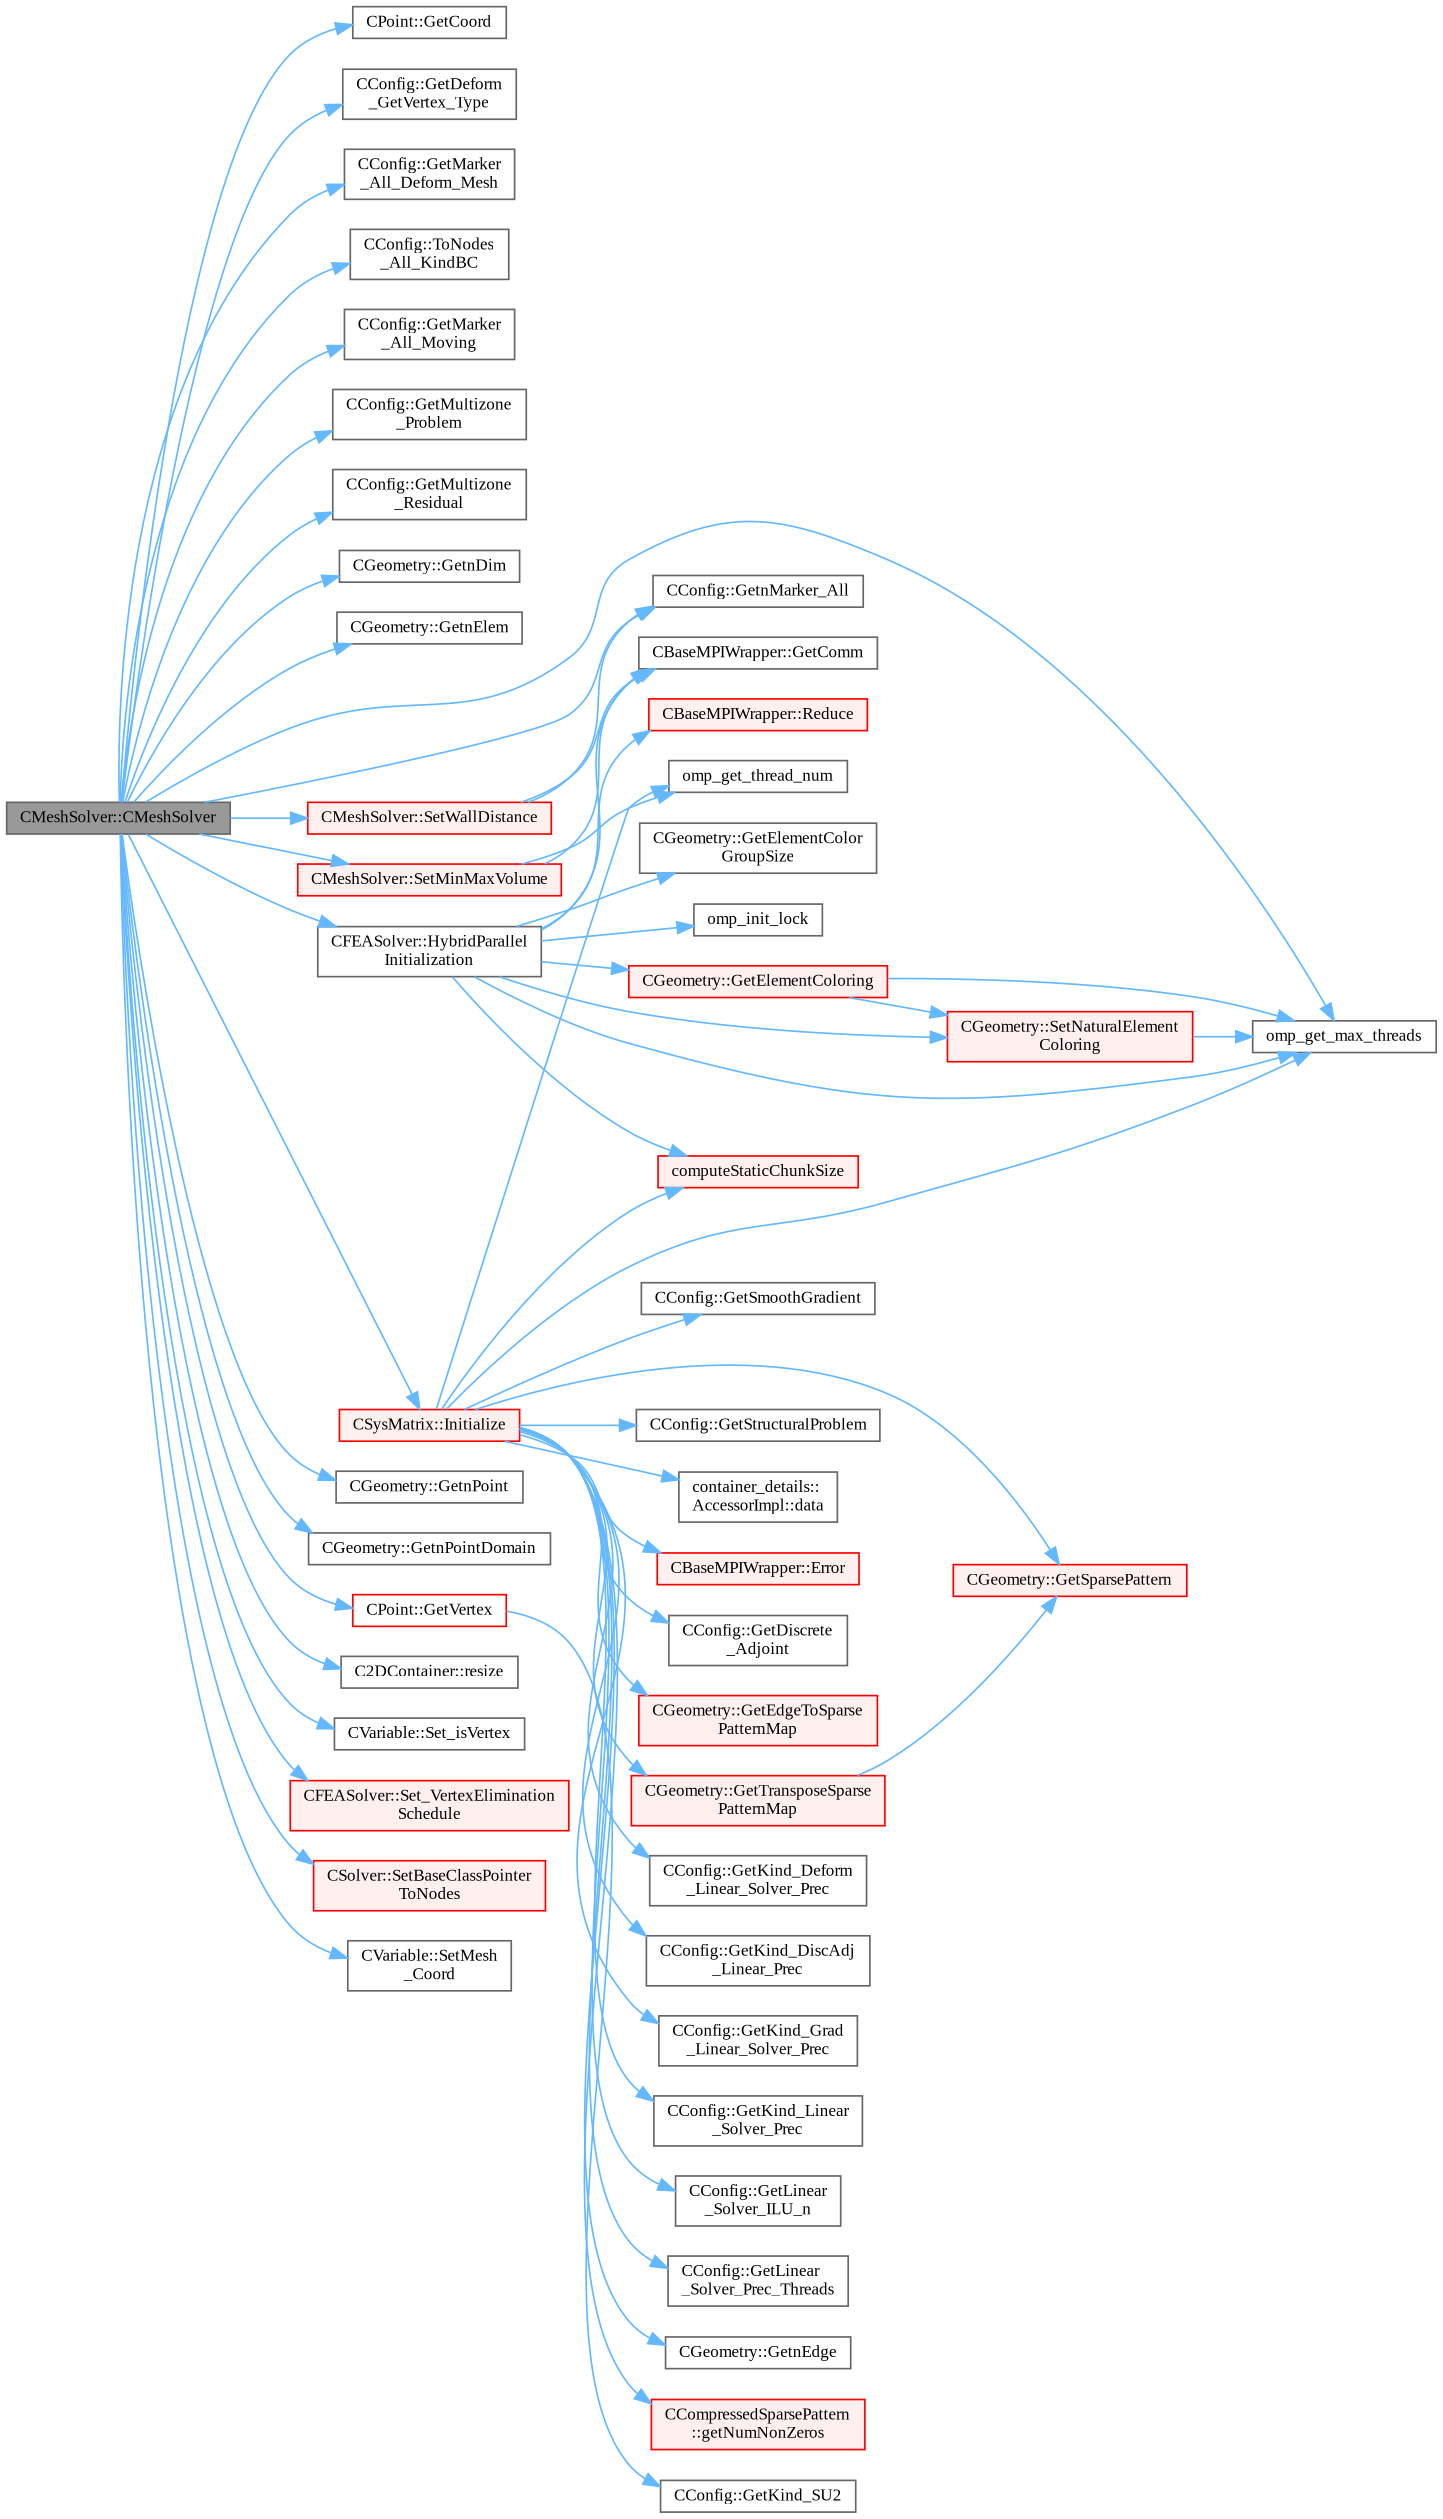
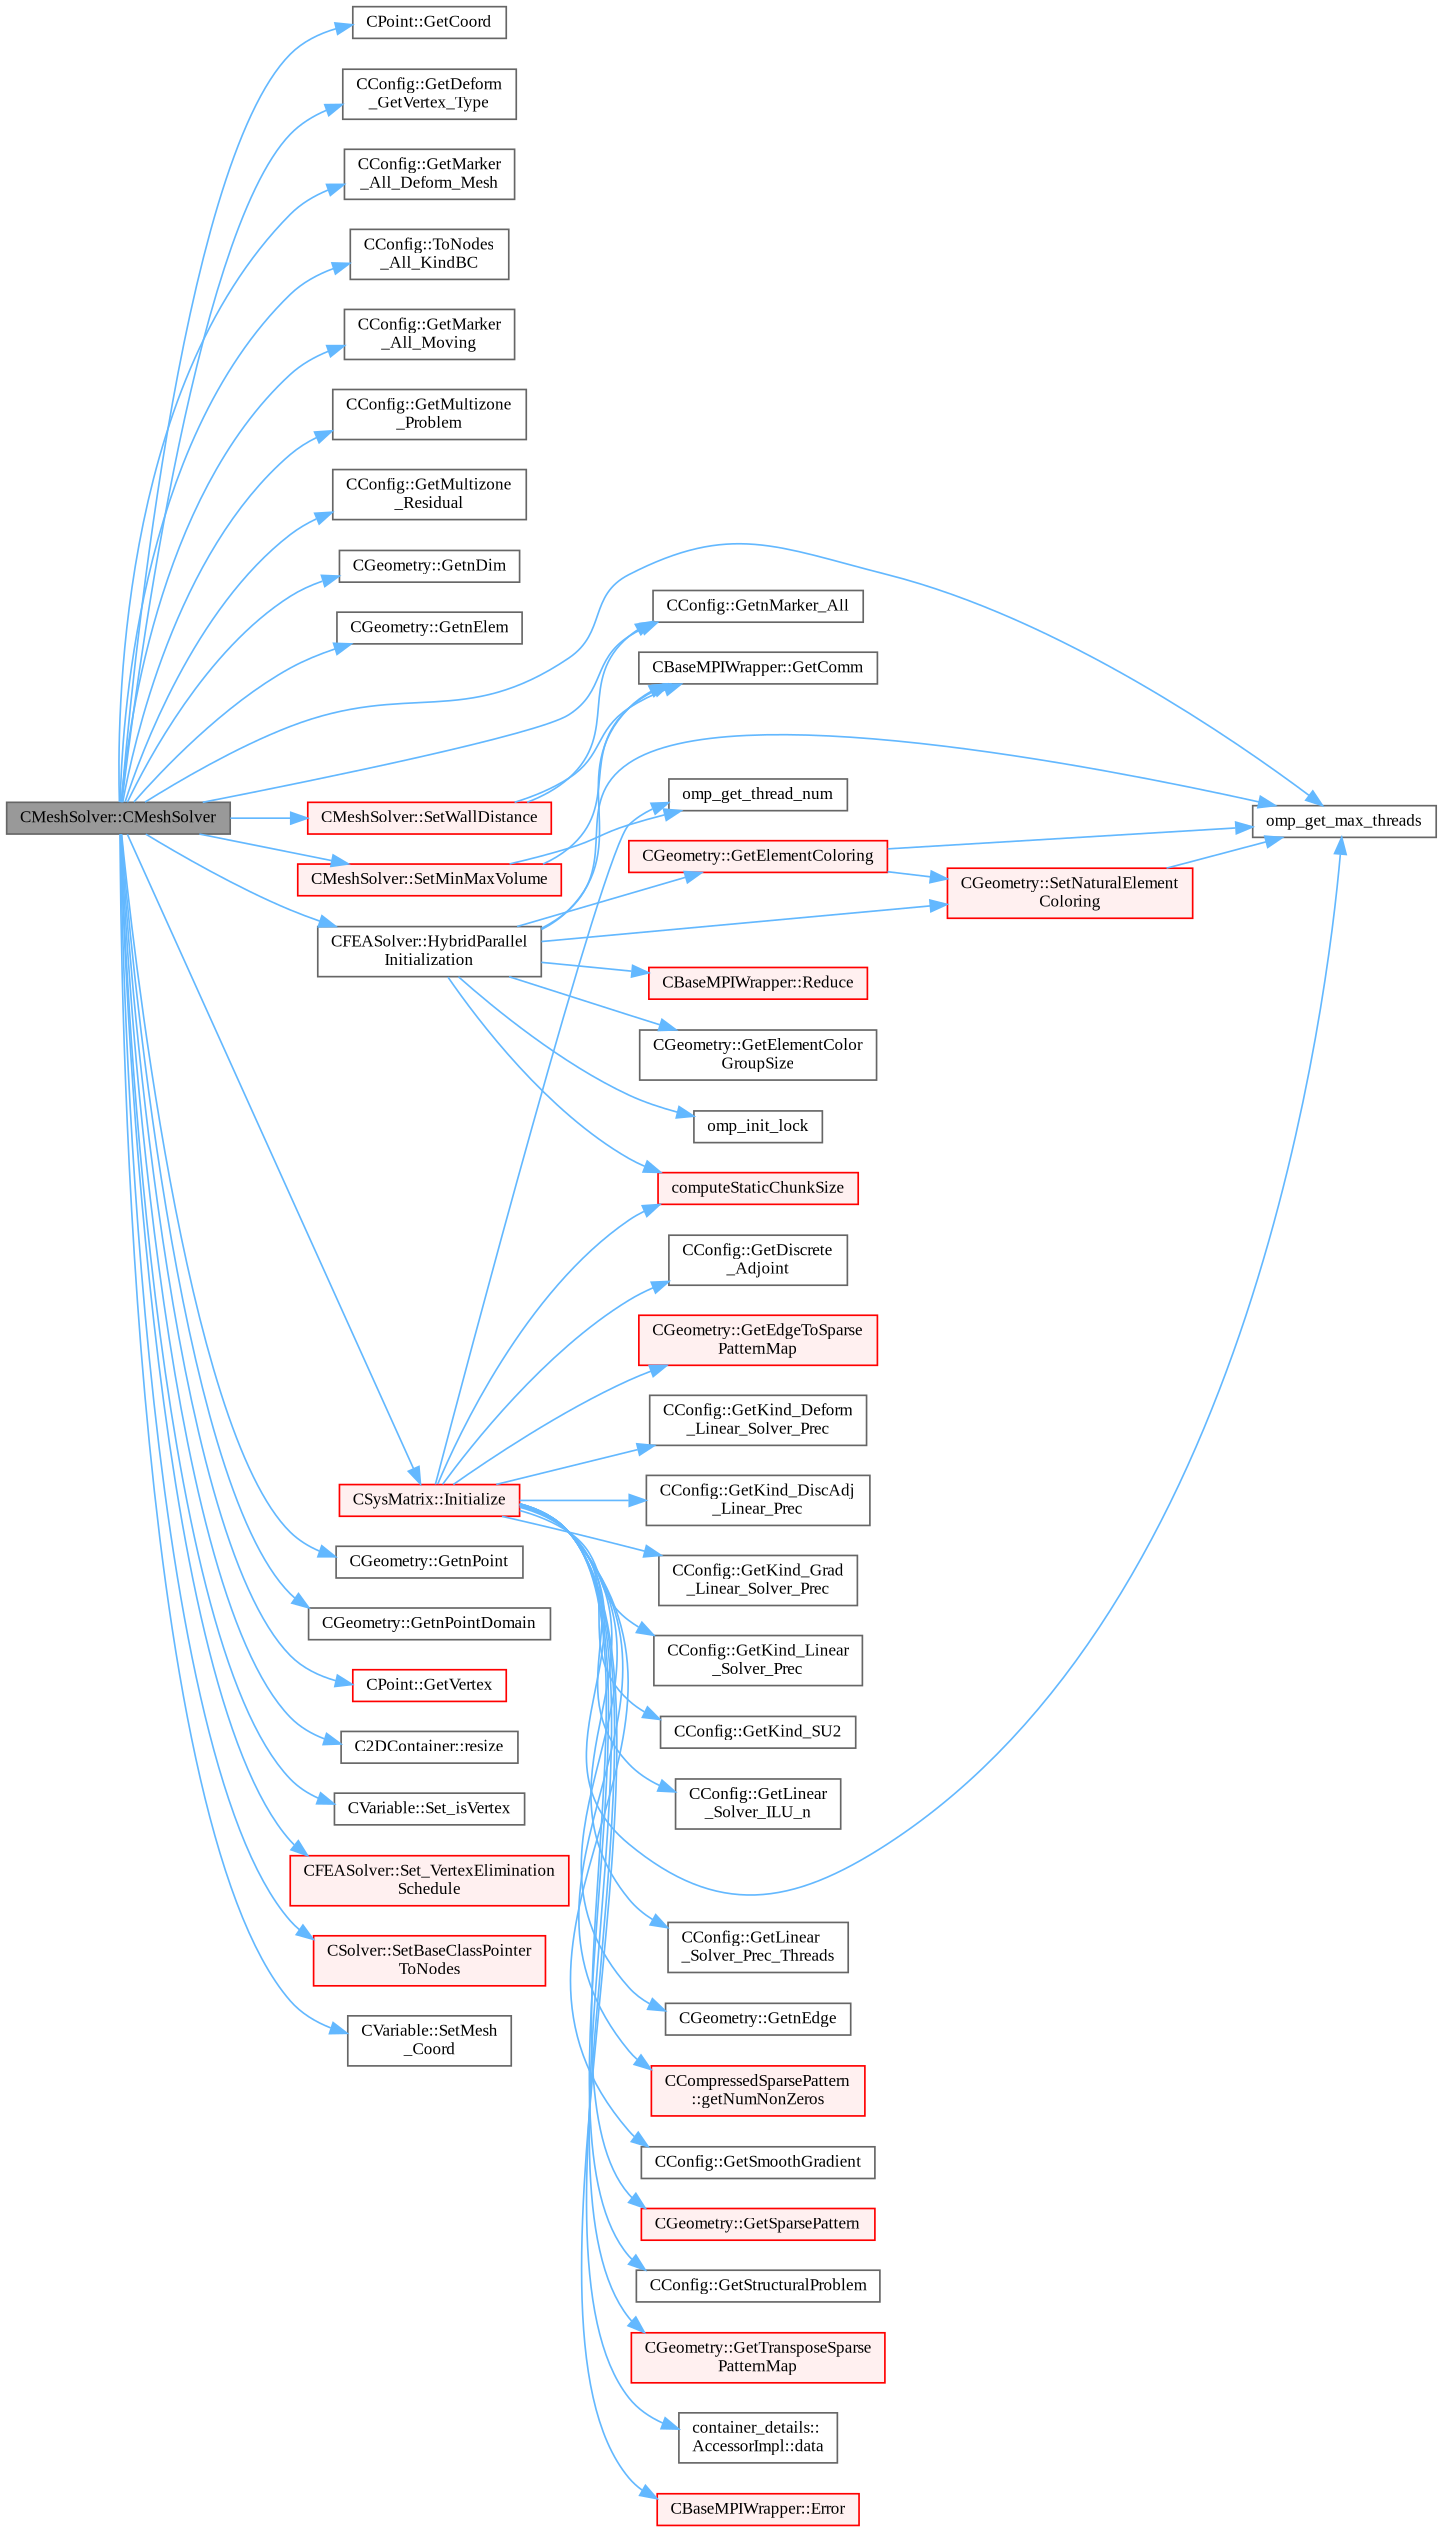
edge "CGeometry::GetTransposeSparse PatternMap" -> "CGeometry::GetSparsePattern": removed
edge "CPoint::GetVertex" -> "CConfig::GetKind_SU2": now "CSysMatrix::Initialize" -> "CConfig::GetKind_SU2"
